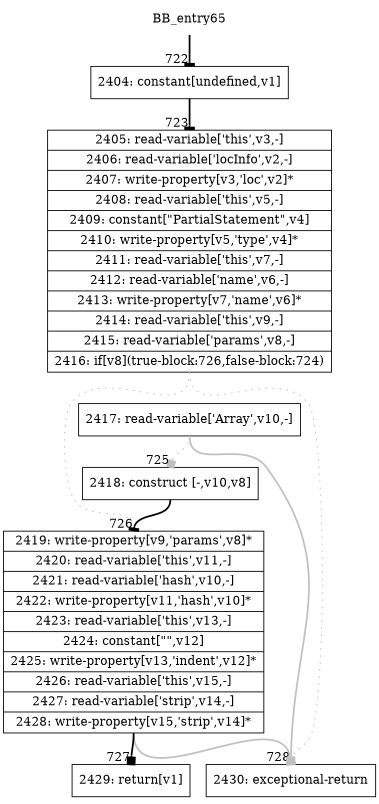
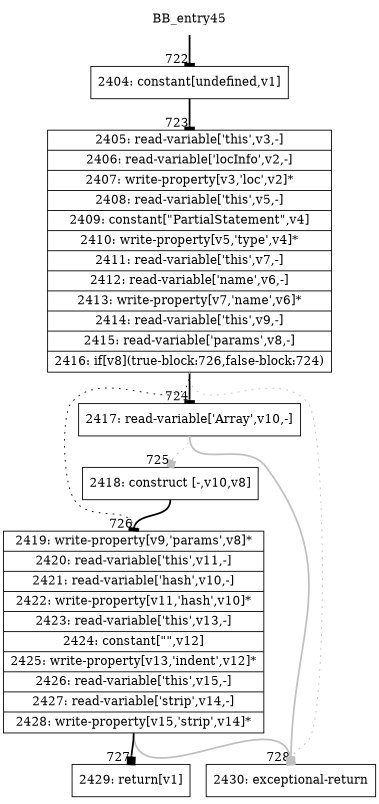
node "BB_entry65": label "BB_entry65" -> "BB_entry45"
edge "2405: read-variable['this',v3,-]" -> "2417: read-variable['Array',v10,-]": added
edge "2405: read-variable['this',v3,-]" -> "2419: write-property[v9,'params',v8]*": color gray -> black
